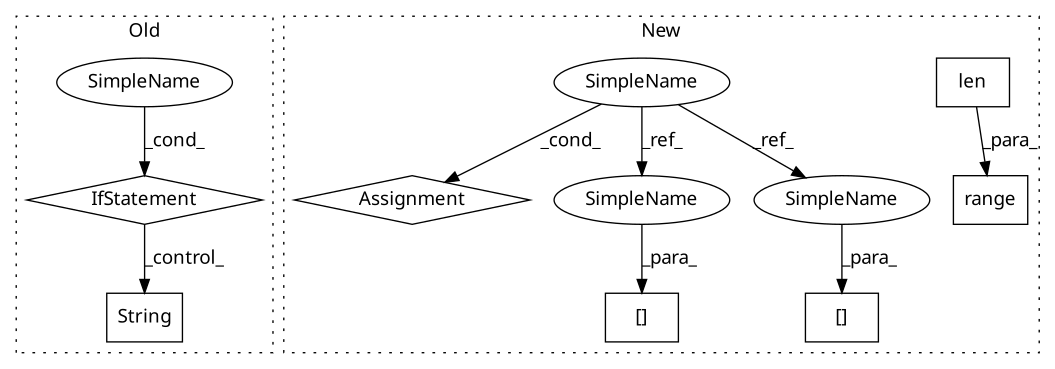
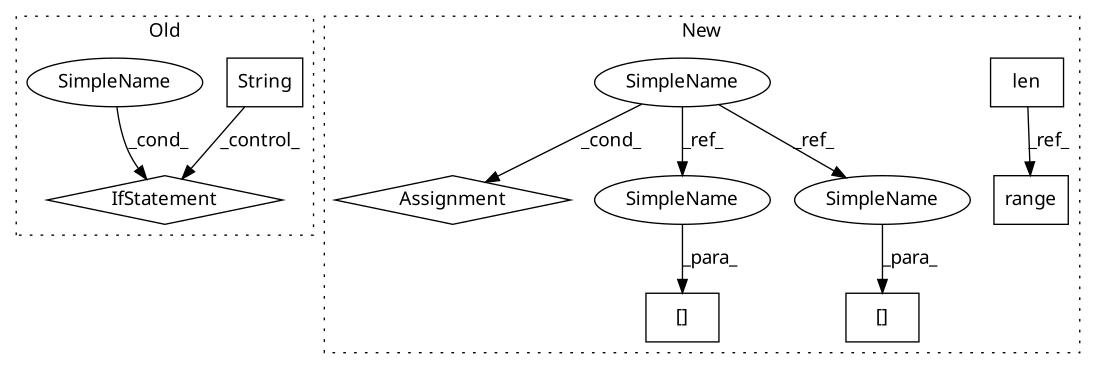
edge "len" -> "range": label "_para_" -> "_ref_"
edge "IfStatement" -> "String": reversed
